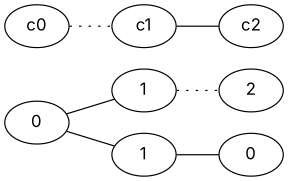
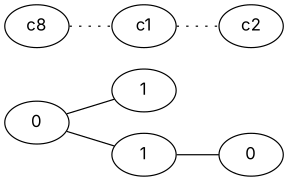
node "c0": label "c0" -> "c8"
edge "c1" -- "c2": style solid -> dotted
node "2": removed
